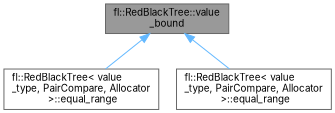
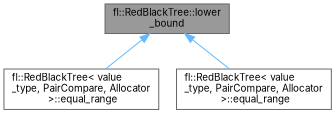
node "fl::RedBlackTree::value _bound": label "fl::RedBlackTree::value _bound" -> "fl::RedBlackTree::lower _bound"
